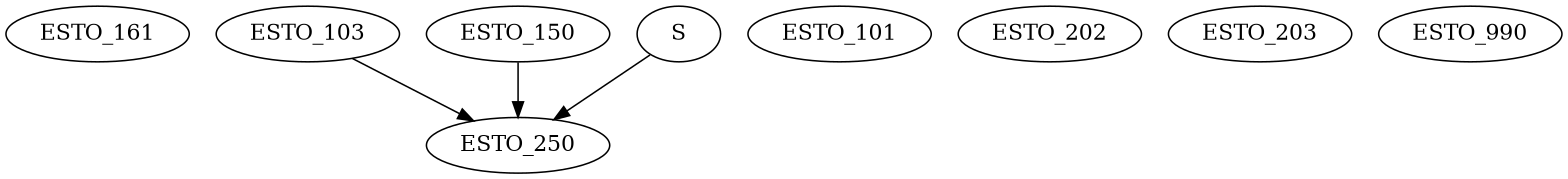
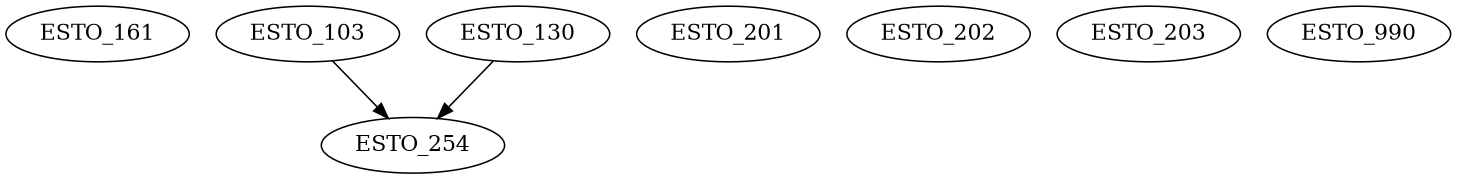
node "ESTO_150": label "ESTO_150" -> "ESTO_130"
node "S": removed
node "ESTO_101": label "ESTO_101" -> "ESTO_201"
node "ESTO_250": label "ESTO_250" -> "ESTO_254"
